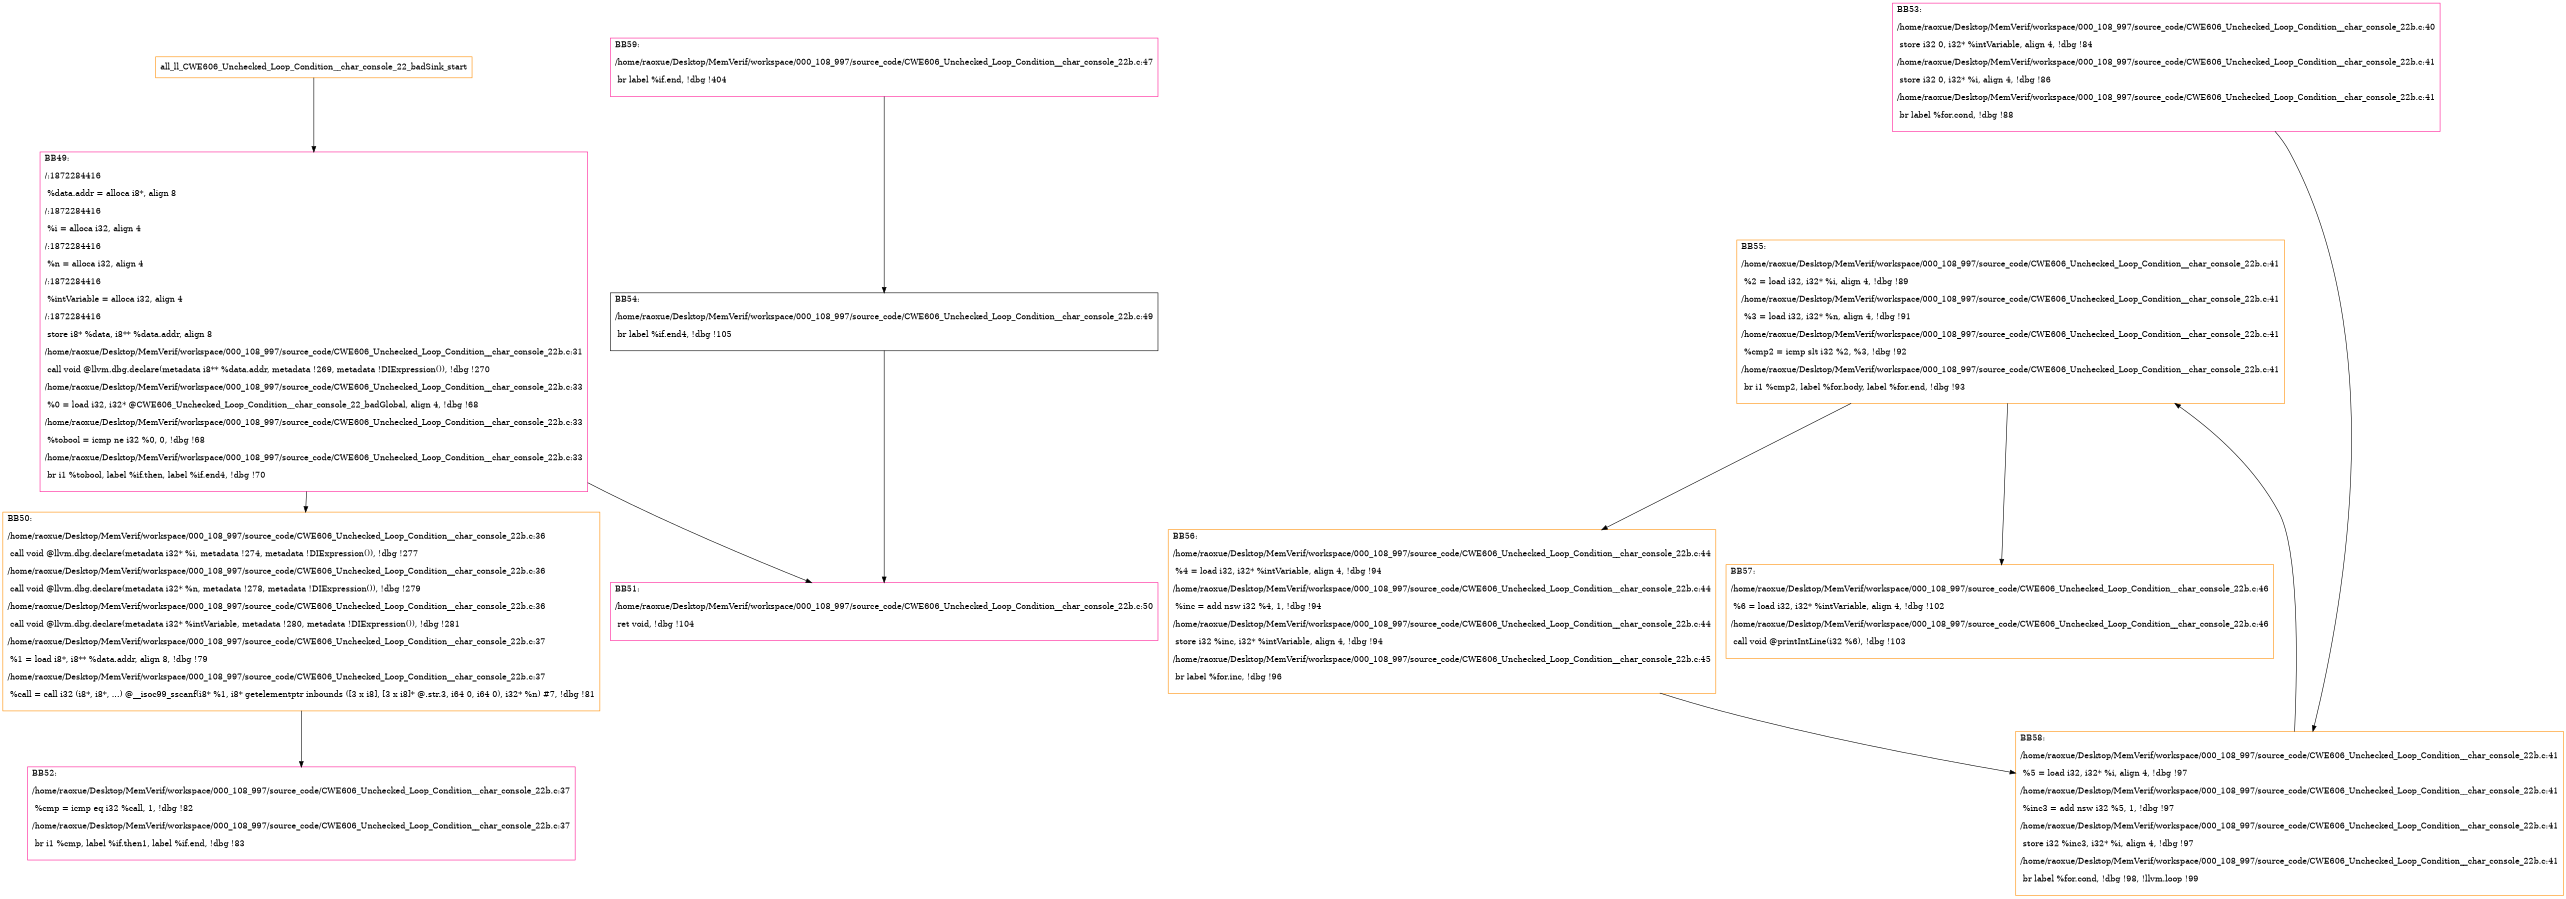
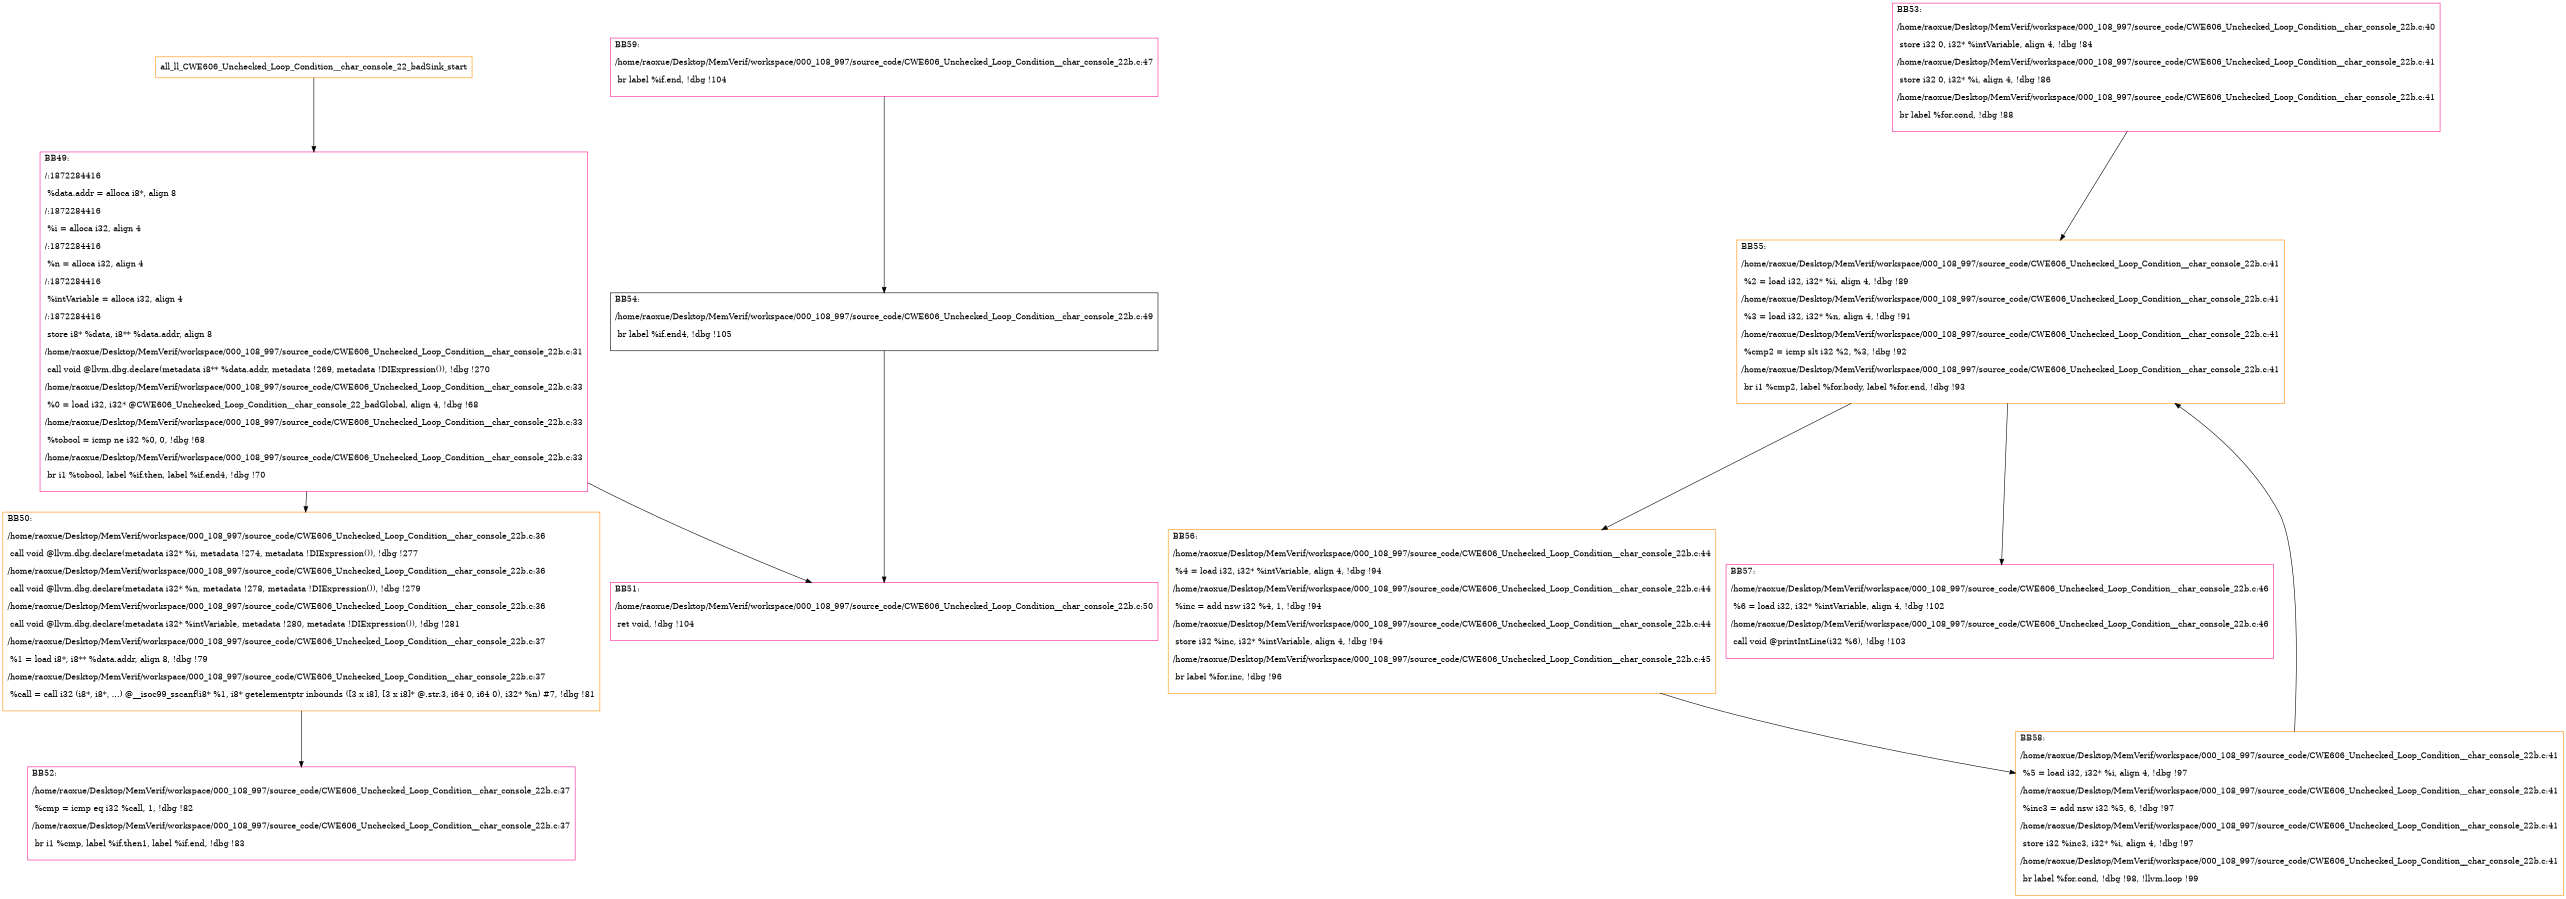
node "BB59:": text "br label %if.end, !dbg !404" -> "br label %if.end, !dbg !104"
edge "BB53:" -> "BB58:": now "BB53:" -> "BB55:"
node "BB57:": color darkorange -> deeppink
node "BB58:": text "%inc3 = add nsw i32 %5, 1, !dbg !97" -> "%inc3 = add nsw i32 %5, 6, !dbg !97"
